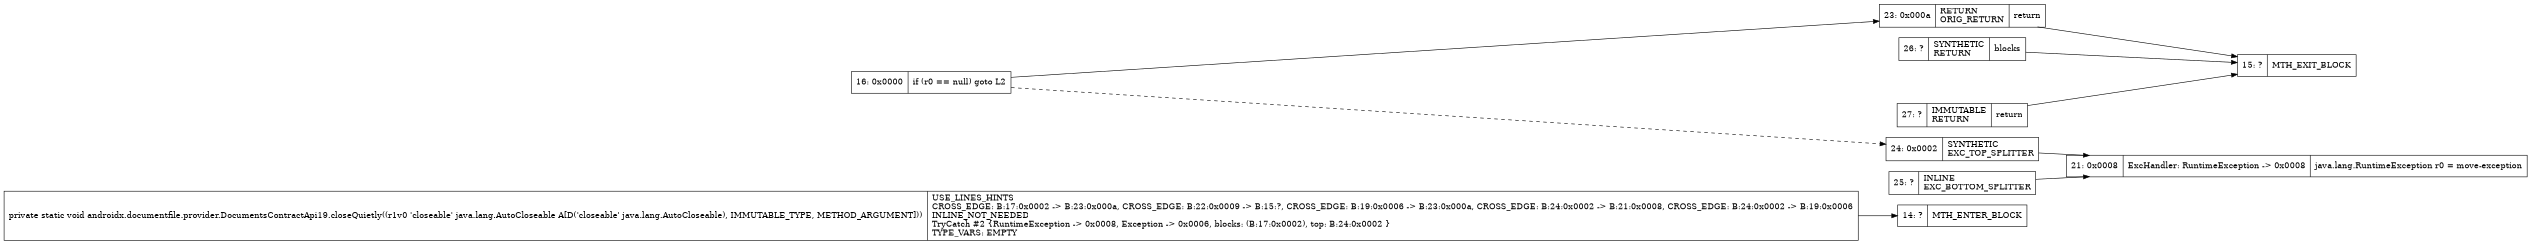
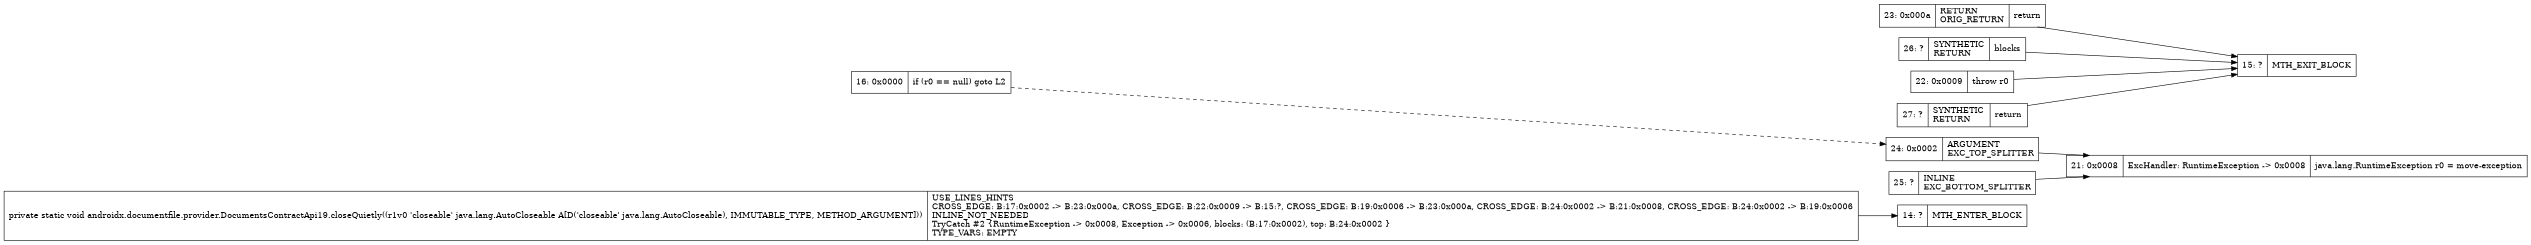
edge "16: 0x0000" -> "23: 0x000a": removed
node "22: 0x0009": added
node "27: ?": text "IMMUTABLE" -> "SYNTHETIC"
node "24: 0x0002": text "SYNTHETIC" -> "ARGUMENT"
